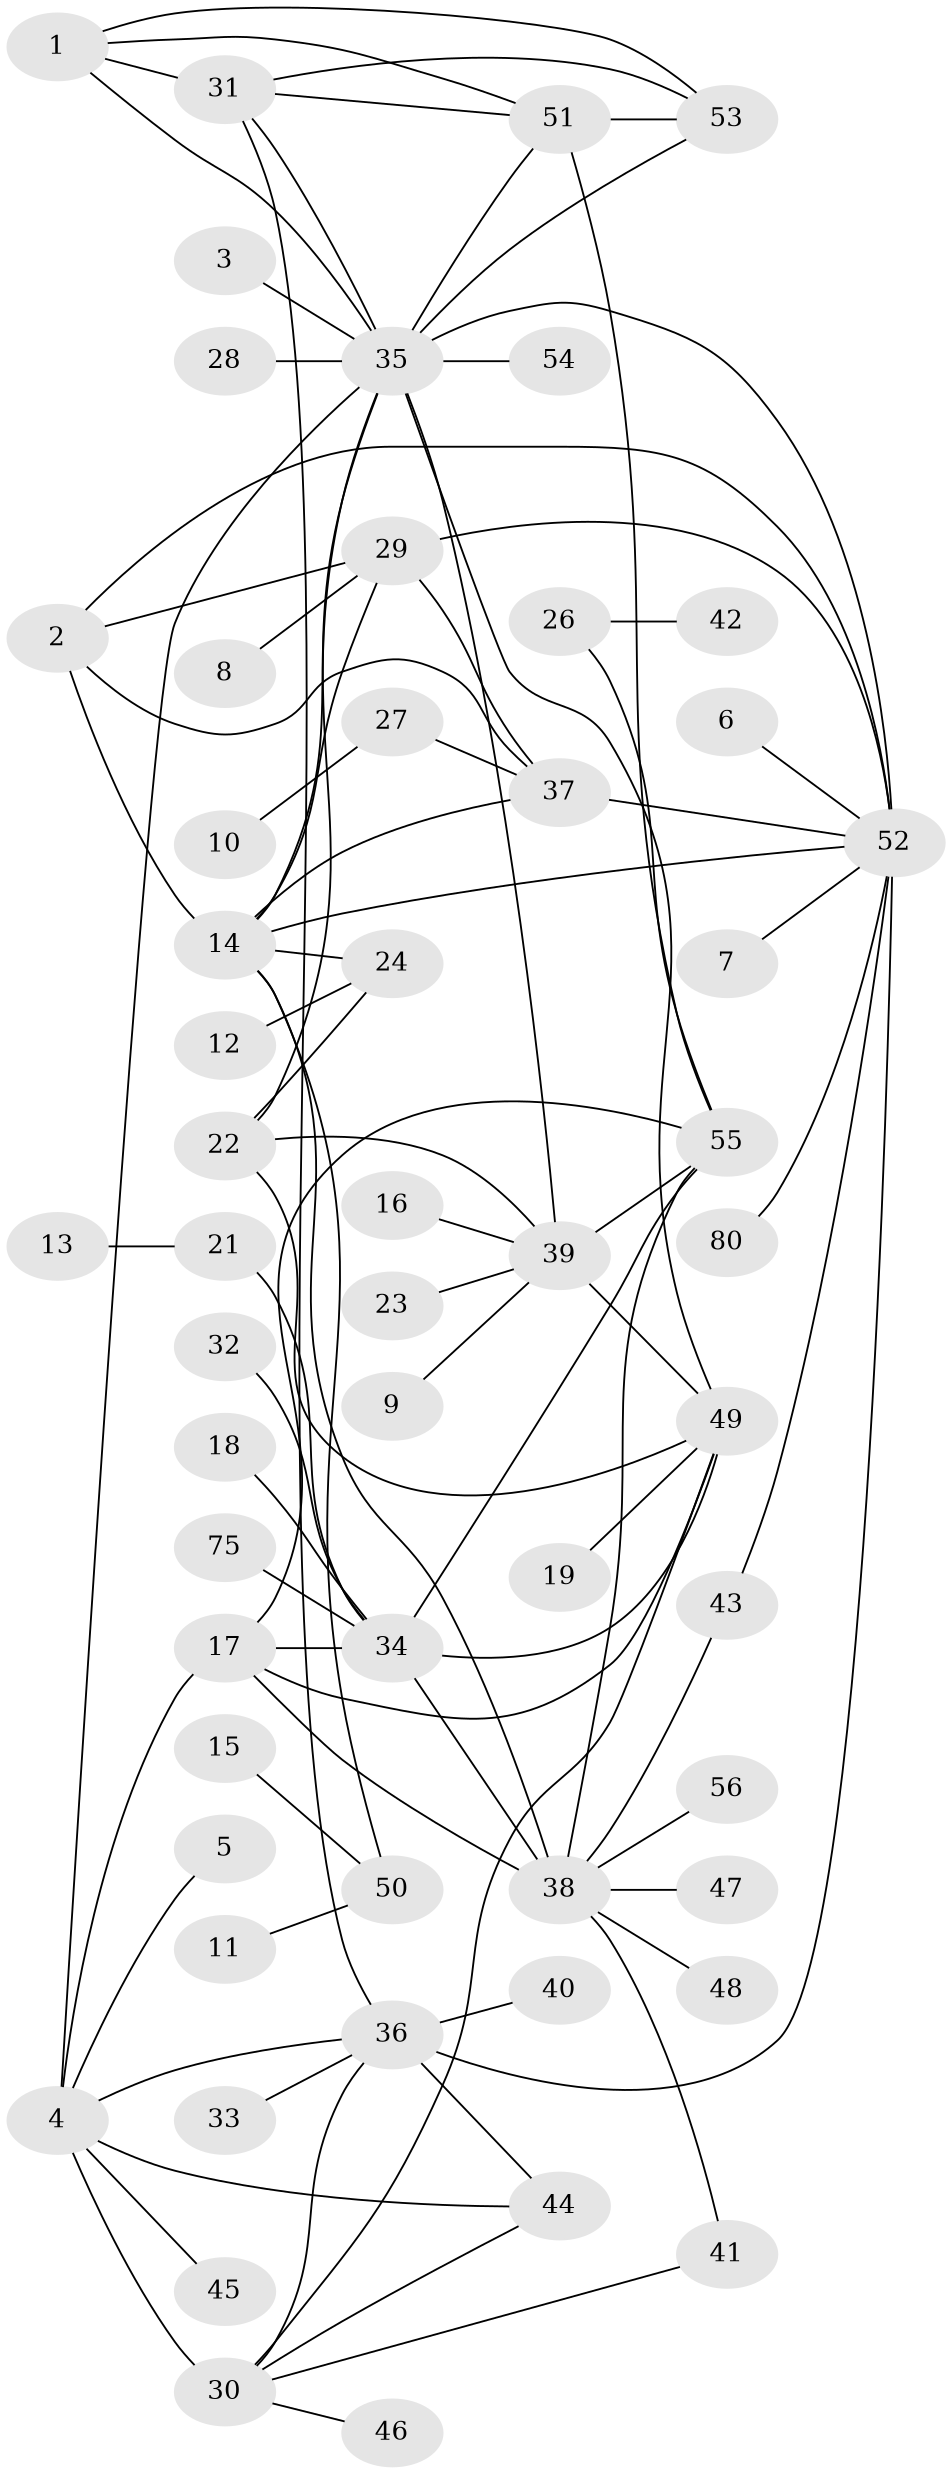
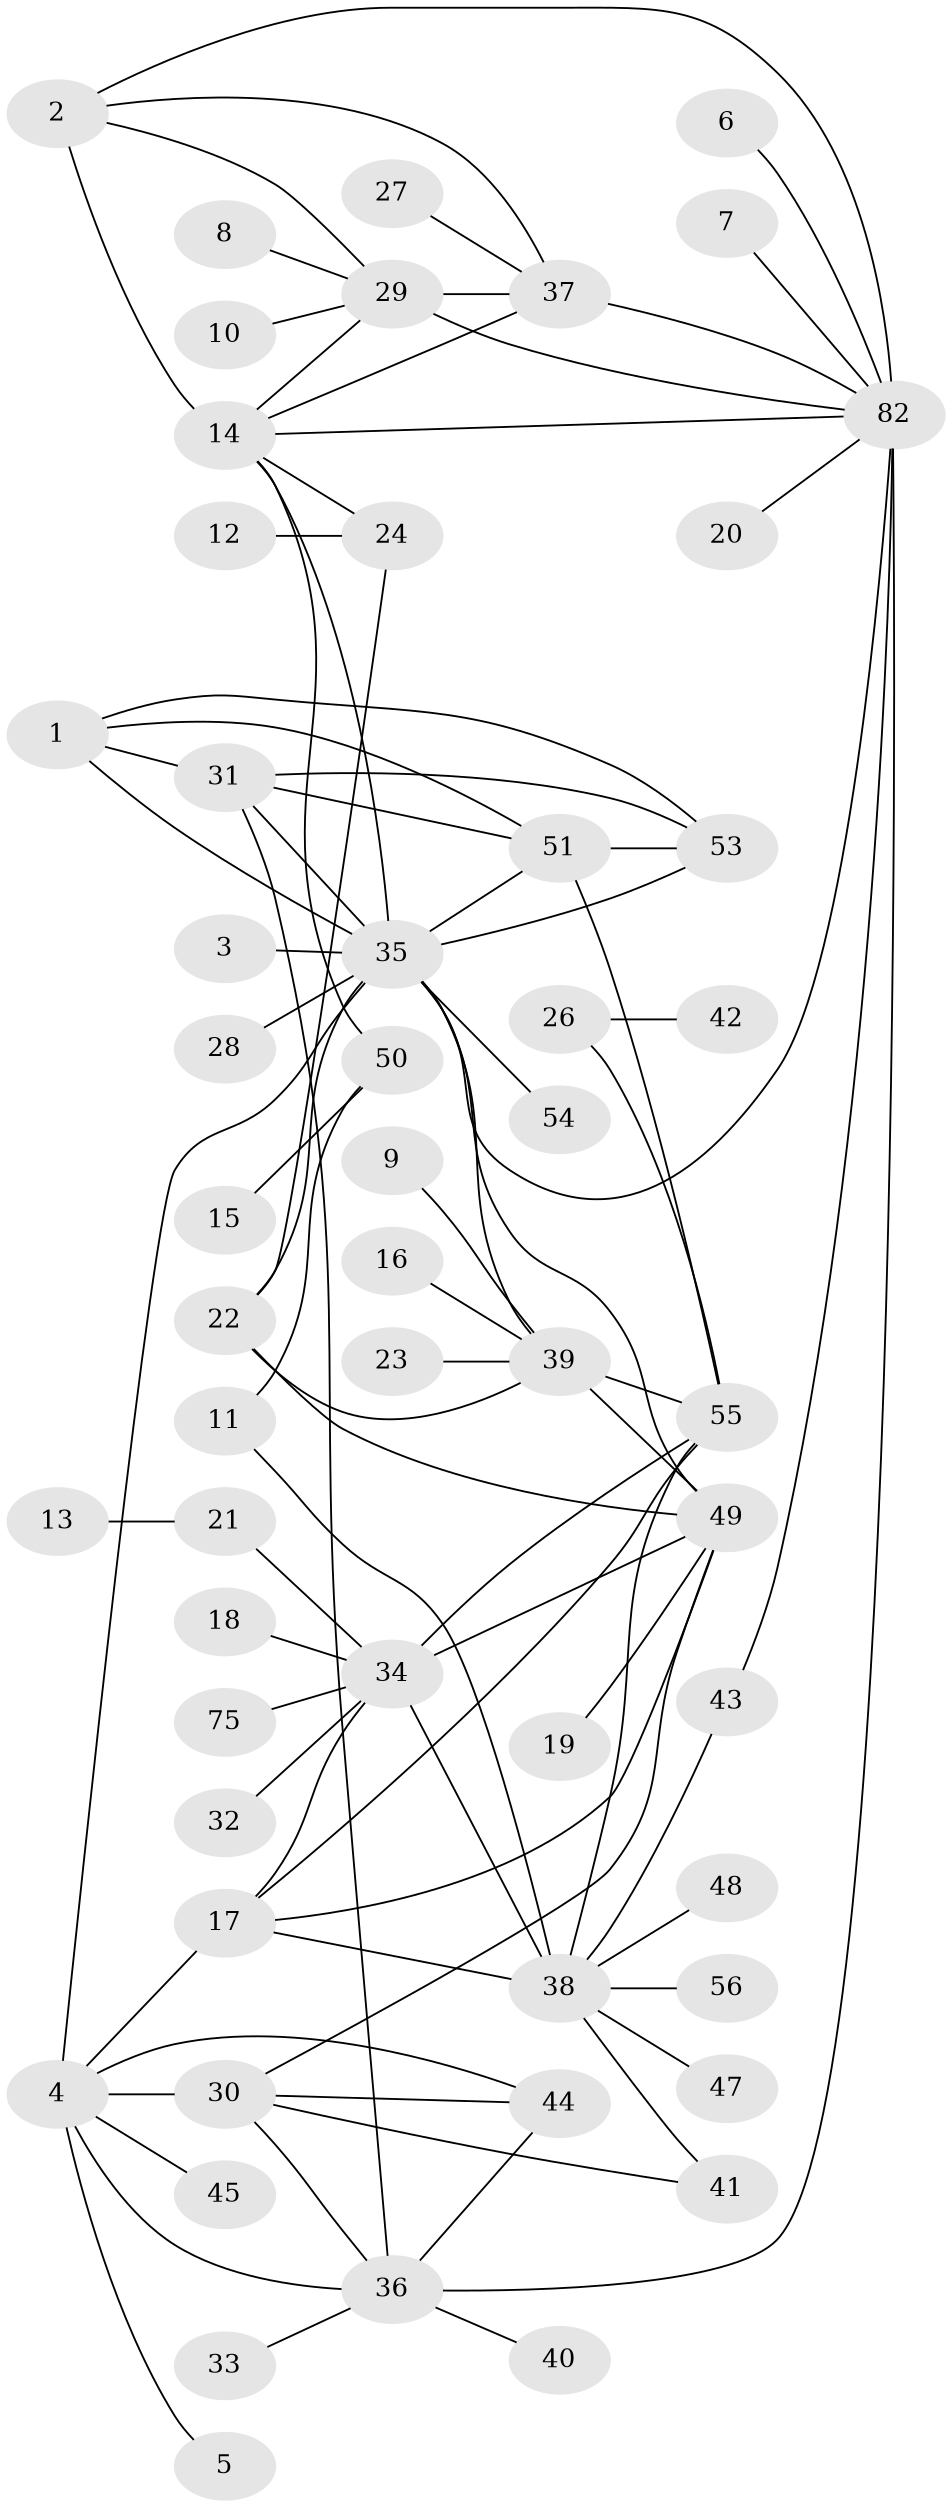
edge "27" -- "10": now "29" -- "10"
node "52": label "52" -> "82"
node "80": label "80" -> "20"
edge "14" -- "38": now "11" -- "38"
node "46": removed
